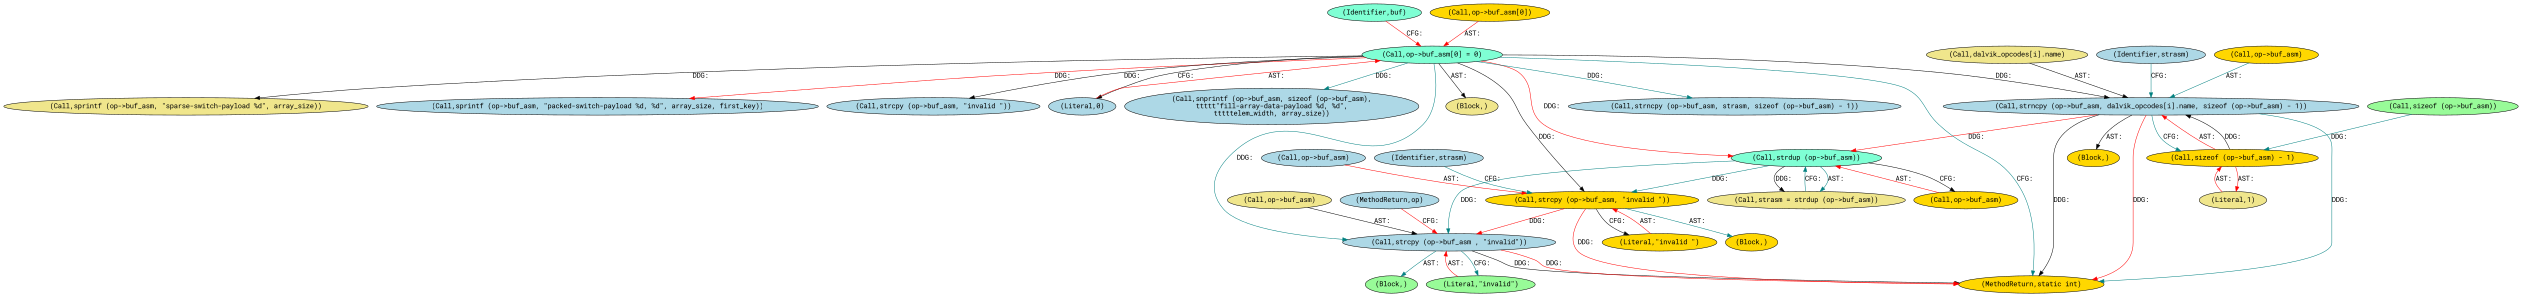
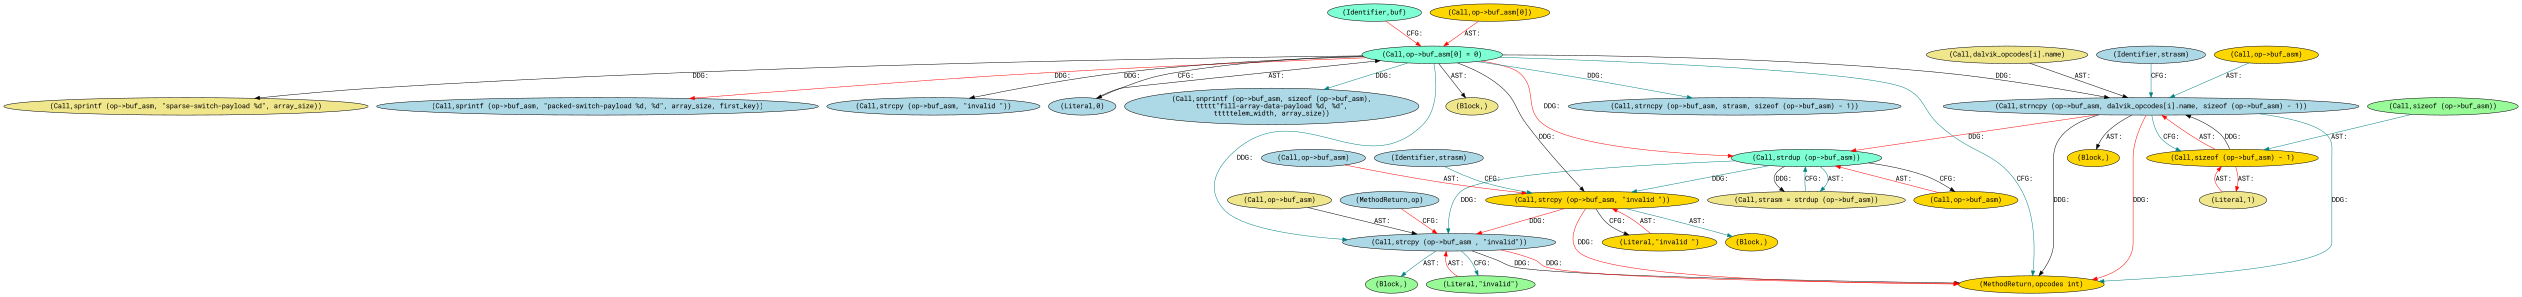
edge "(Literal,0)" -> "(Call,op->buf_asm[0] = 0)": color red -> black
edge "(Call,sizeof (op->buf_asm))" -> "(Call,sizeof (op->buf_asm) - 1)": label "DDG: " -> "AST: "
node "(MethodReturn,static int)": label "(MethodReturn,static int)" -> "(MethodReturn,opcodes int)"
